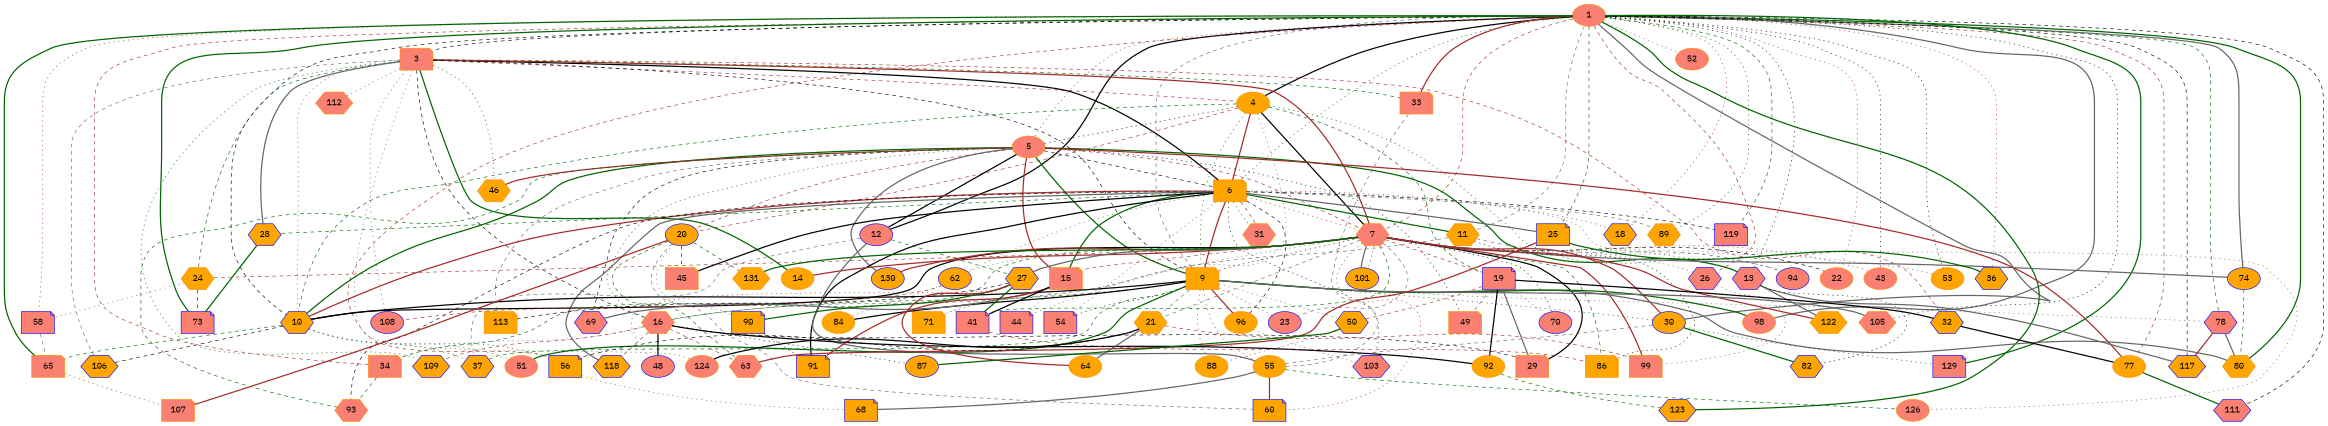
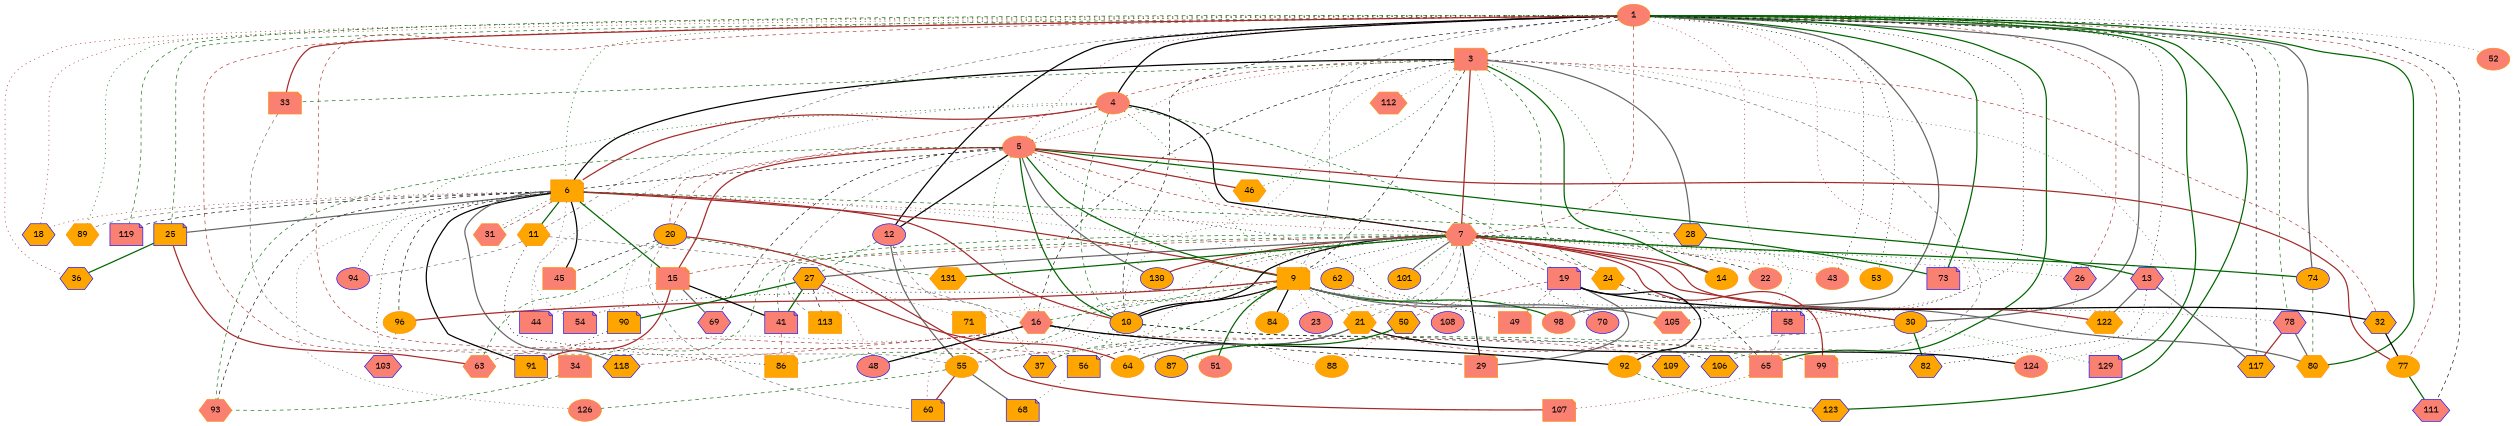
edge "3" -- "5": added
node "4": fillcolor orange -> salmon
edge "7" -- "74": color gray40 -> darkgreen
edge "24" -- "73": now "24" -- "65"
node "10": shape hexagon -> ellipse
